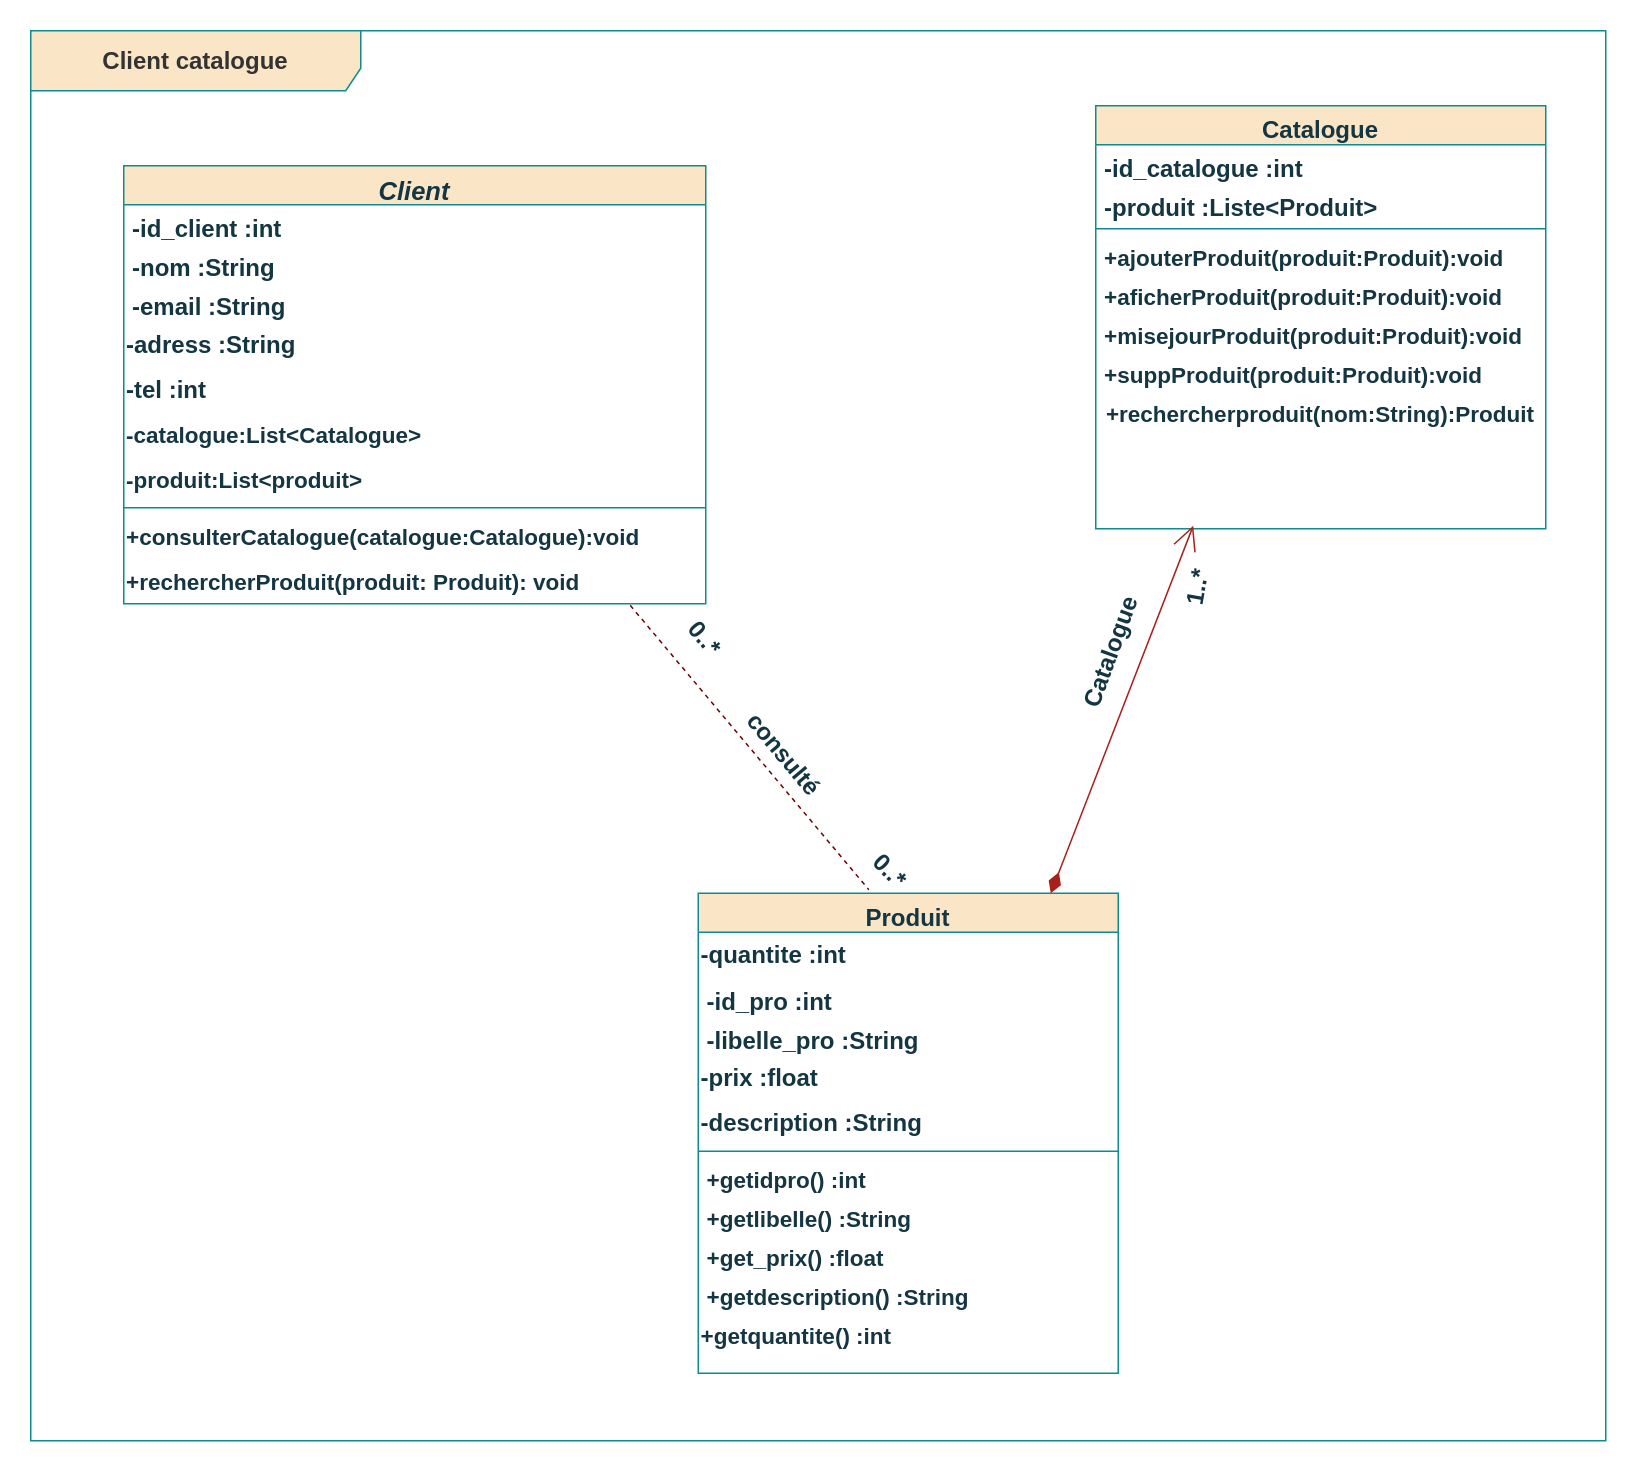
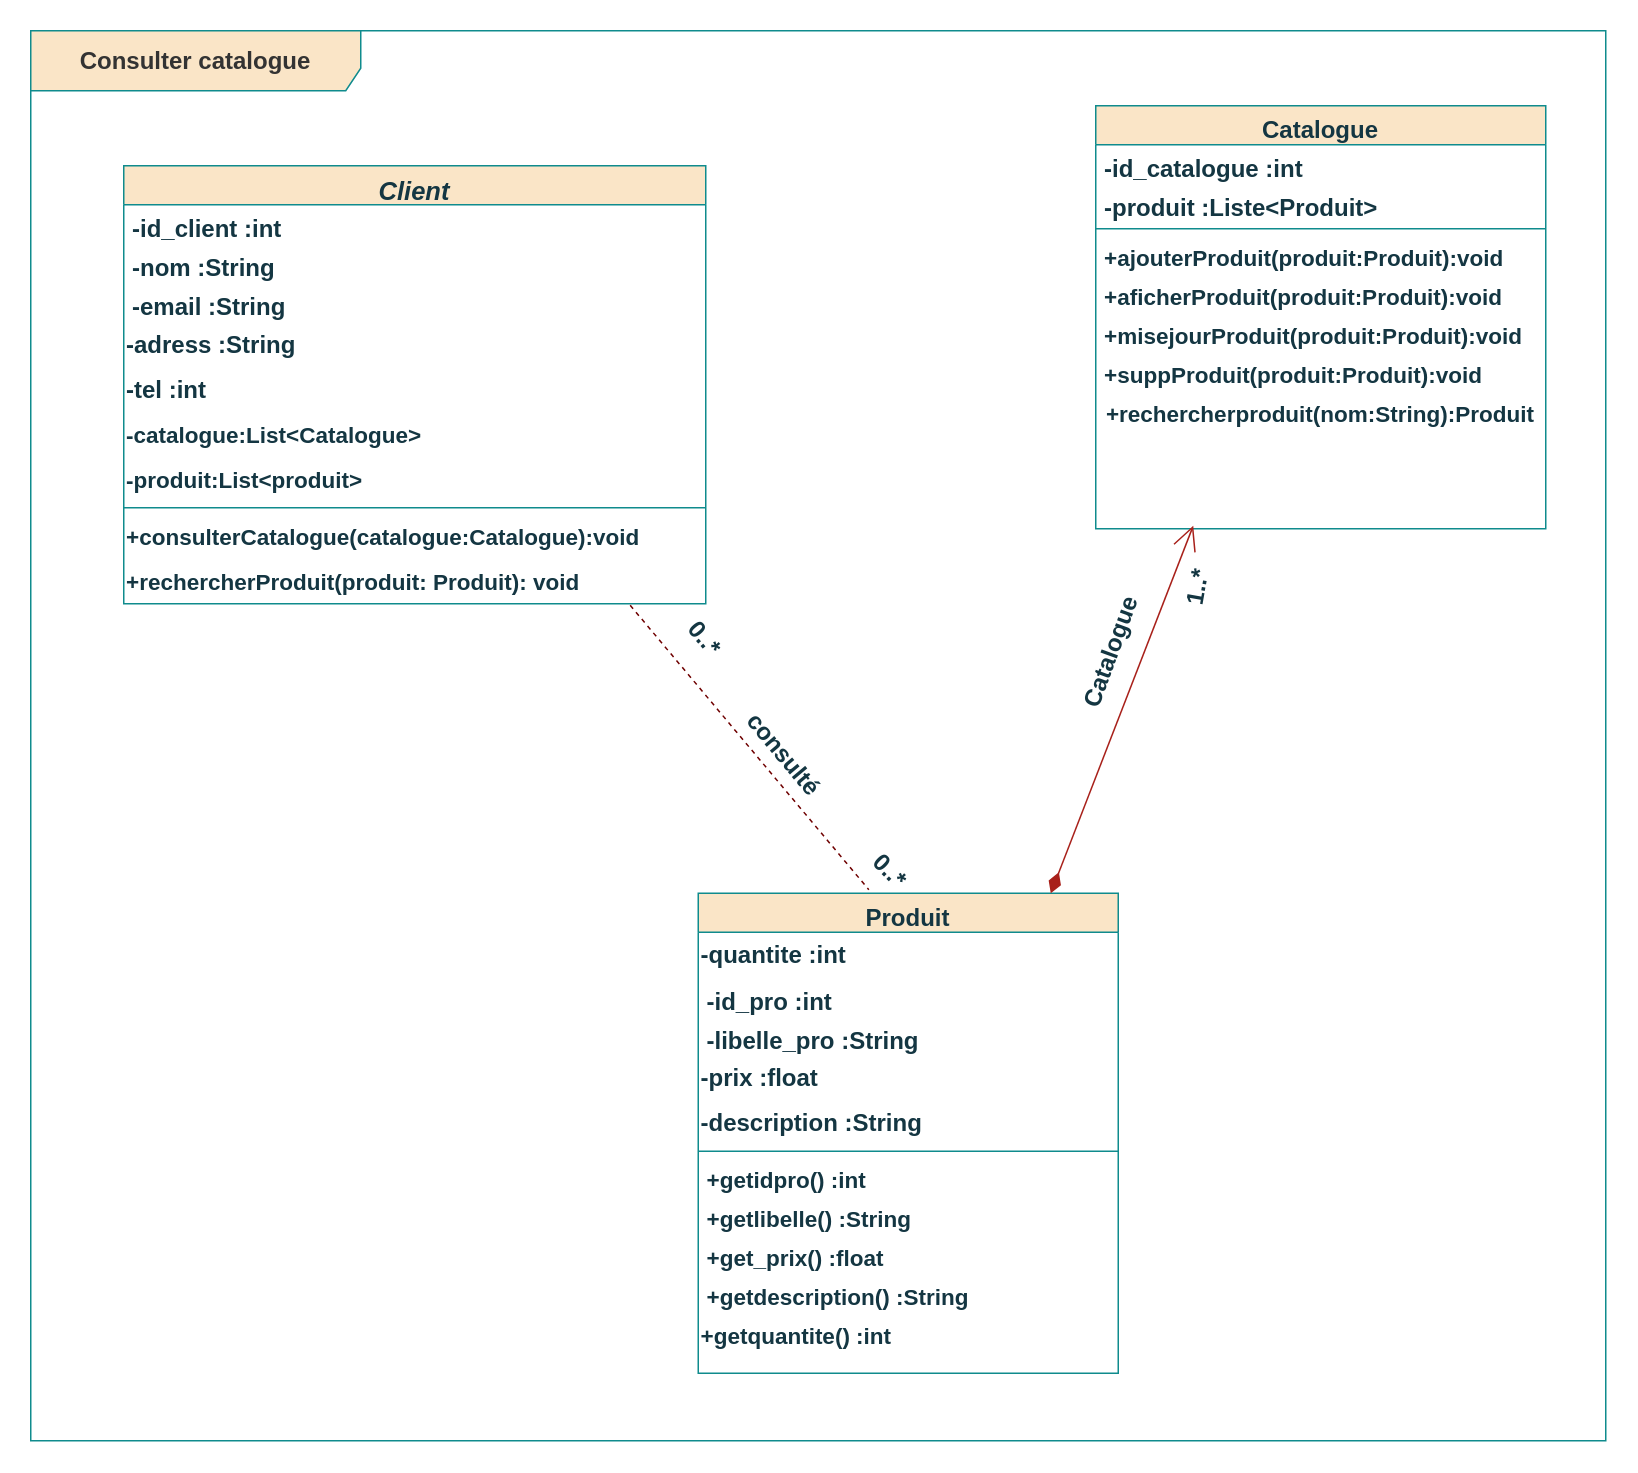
node "Client catalogue": label "Client catalogue" -> "Consulter catalogue"
